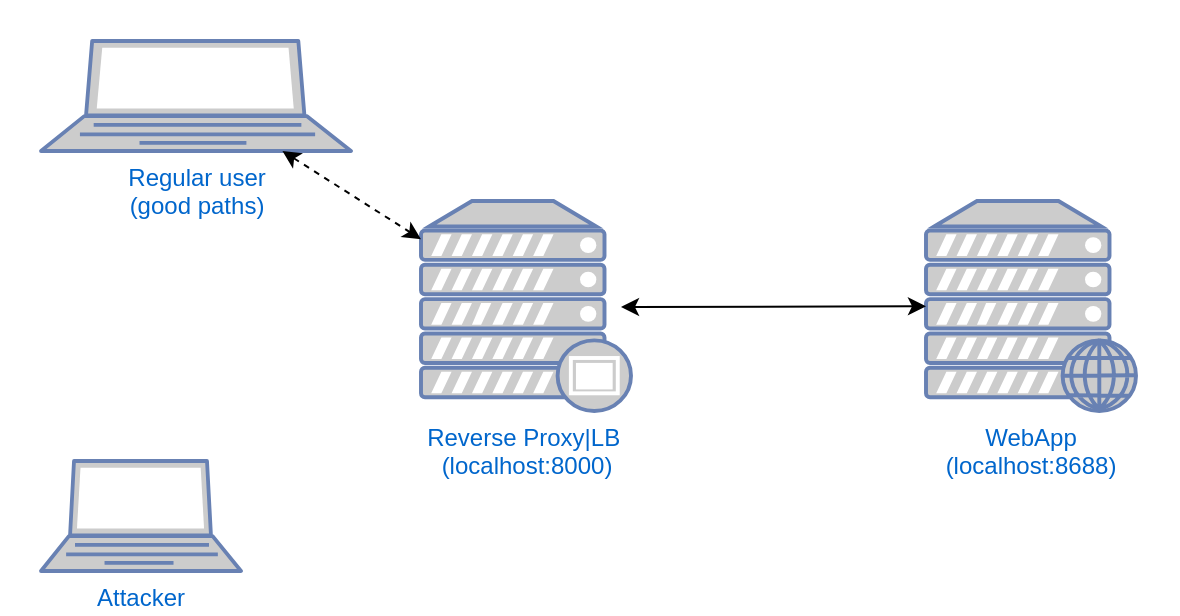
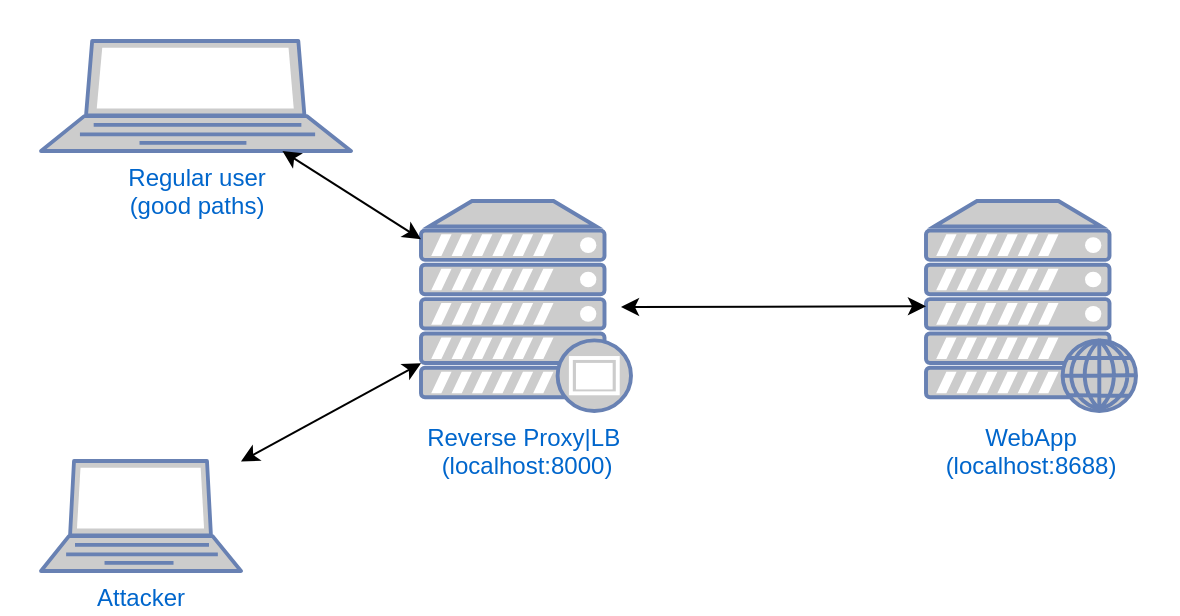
edge "Regular user (good paths)" -- "Reverse Proxy|LB (localhost:8000)": style dashed -> solid
edge "Reverse Proxy|LB (localhost:8000)" -- "Attacker": added
